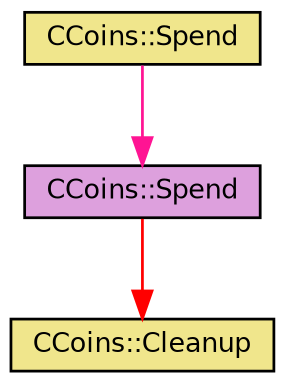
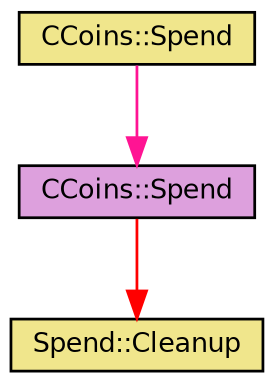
node "CCoins::Cleanup": label "CCoins::Cleanup" -> "Spend::Cleanup"
